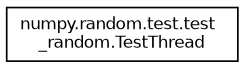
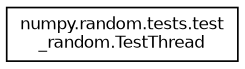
node "numpy.random.test.test _random.TestThread": label "numpy.random.test.test _random.TestThread" -> "numpy.random.tests.test _random.TestThread"
